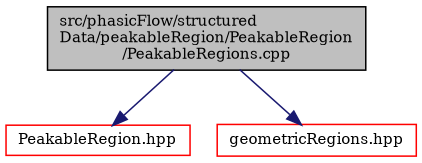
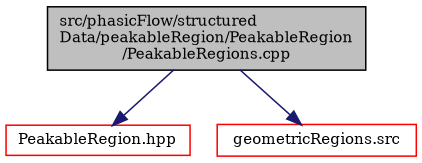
node "geometricRegions.hpp": label "geometricRegions.hpp" -> "geometricRegions.src"
